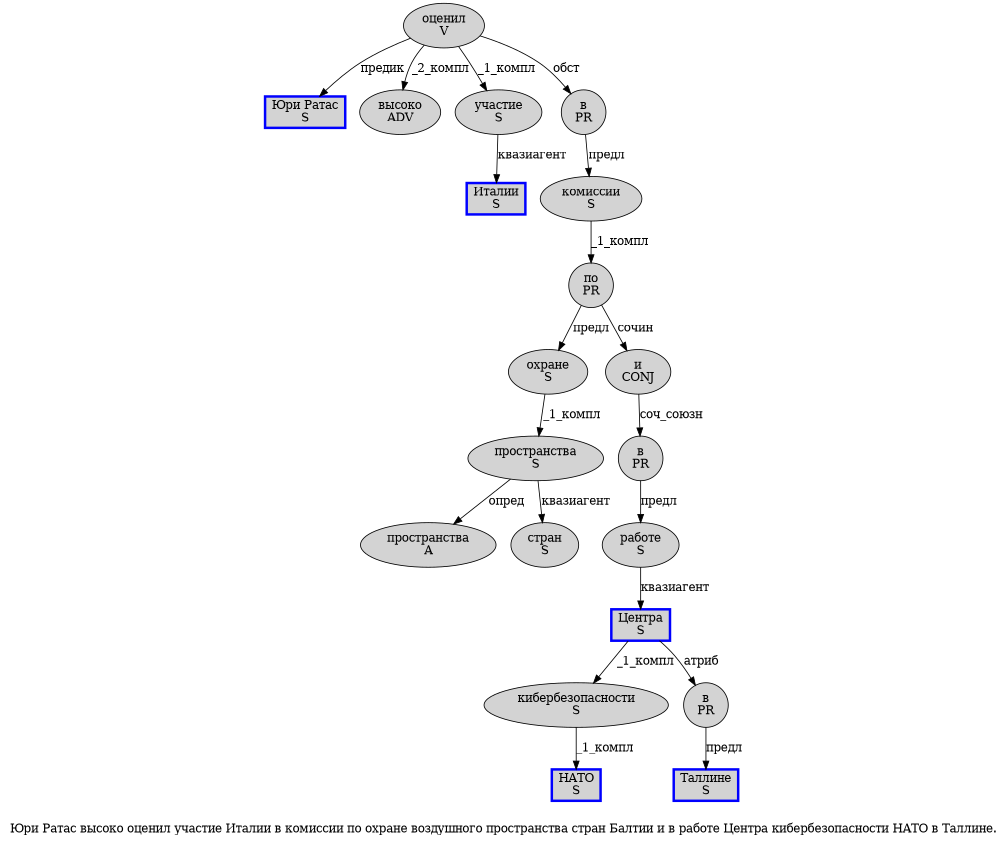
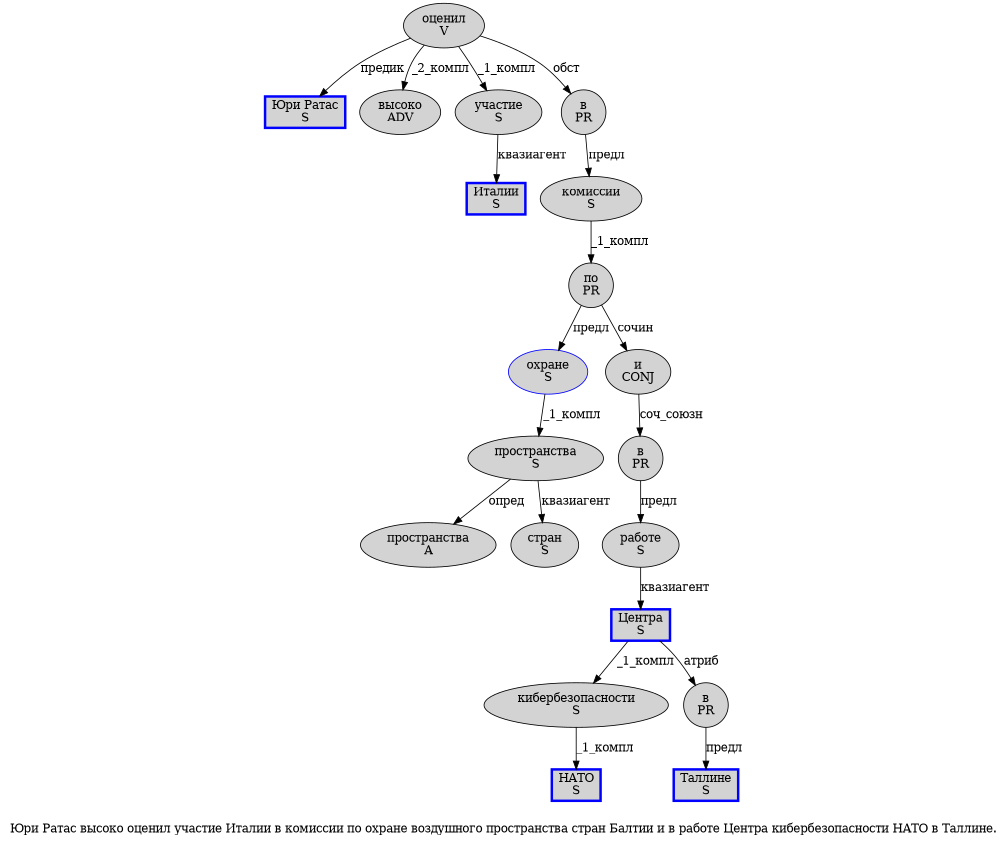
node "охране S": color black -> blue
